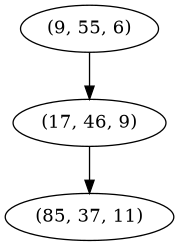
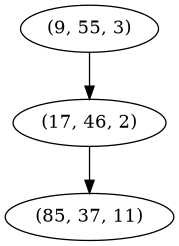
node "(9, 55, 6)": label "(9, 55, 6)" -> "(9, 55, 3)"
node "(17, 46, 9)": label "(17, 46, 9)" -> "(17, 46, 2)"
